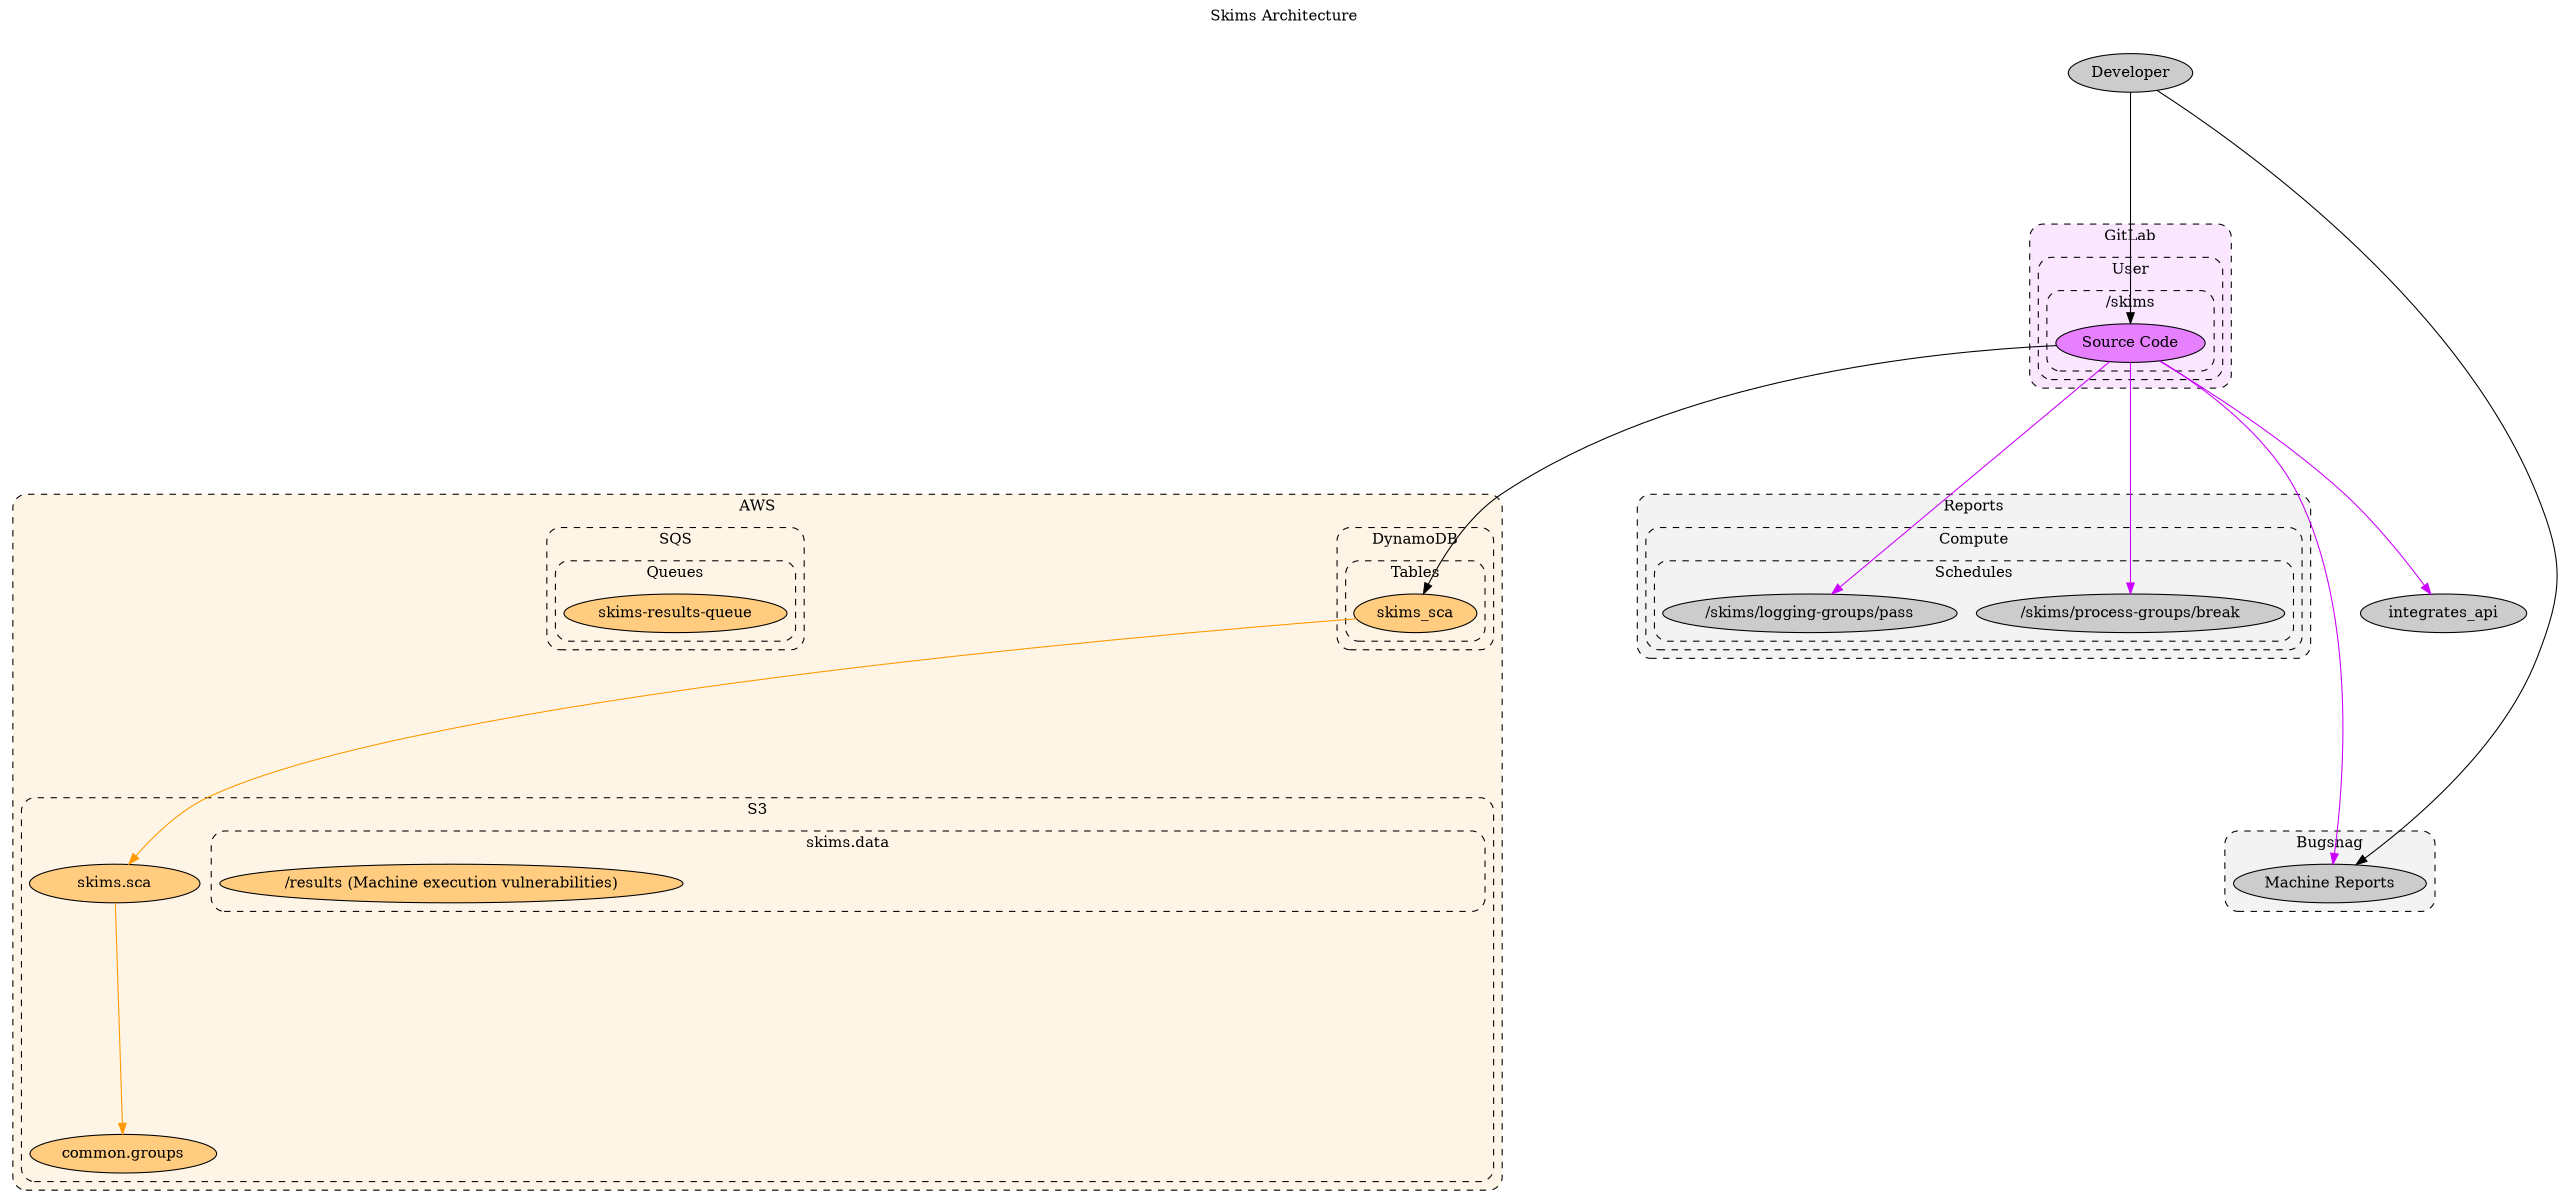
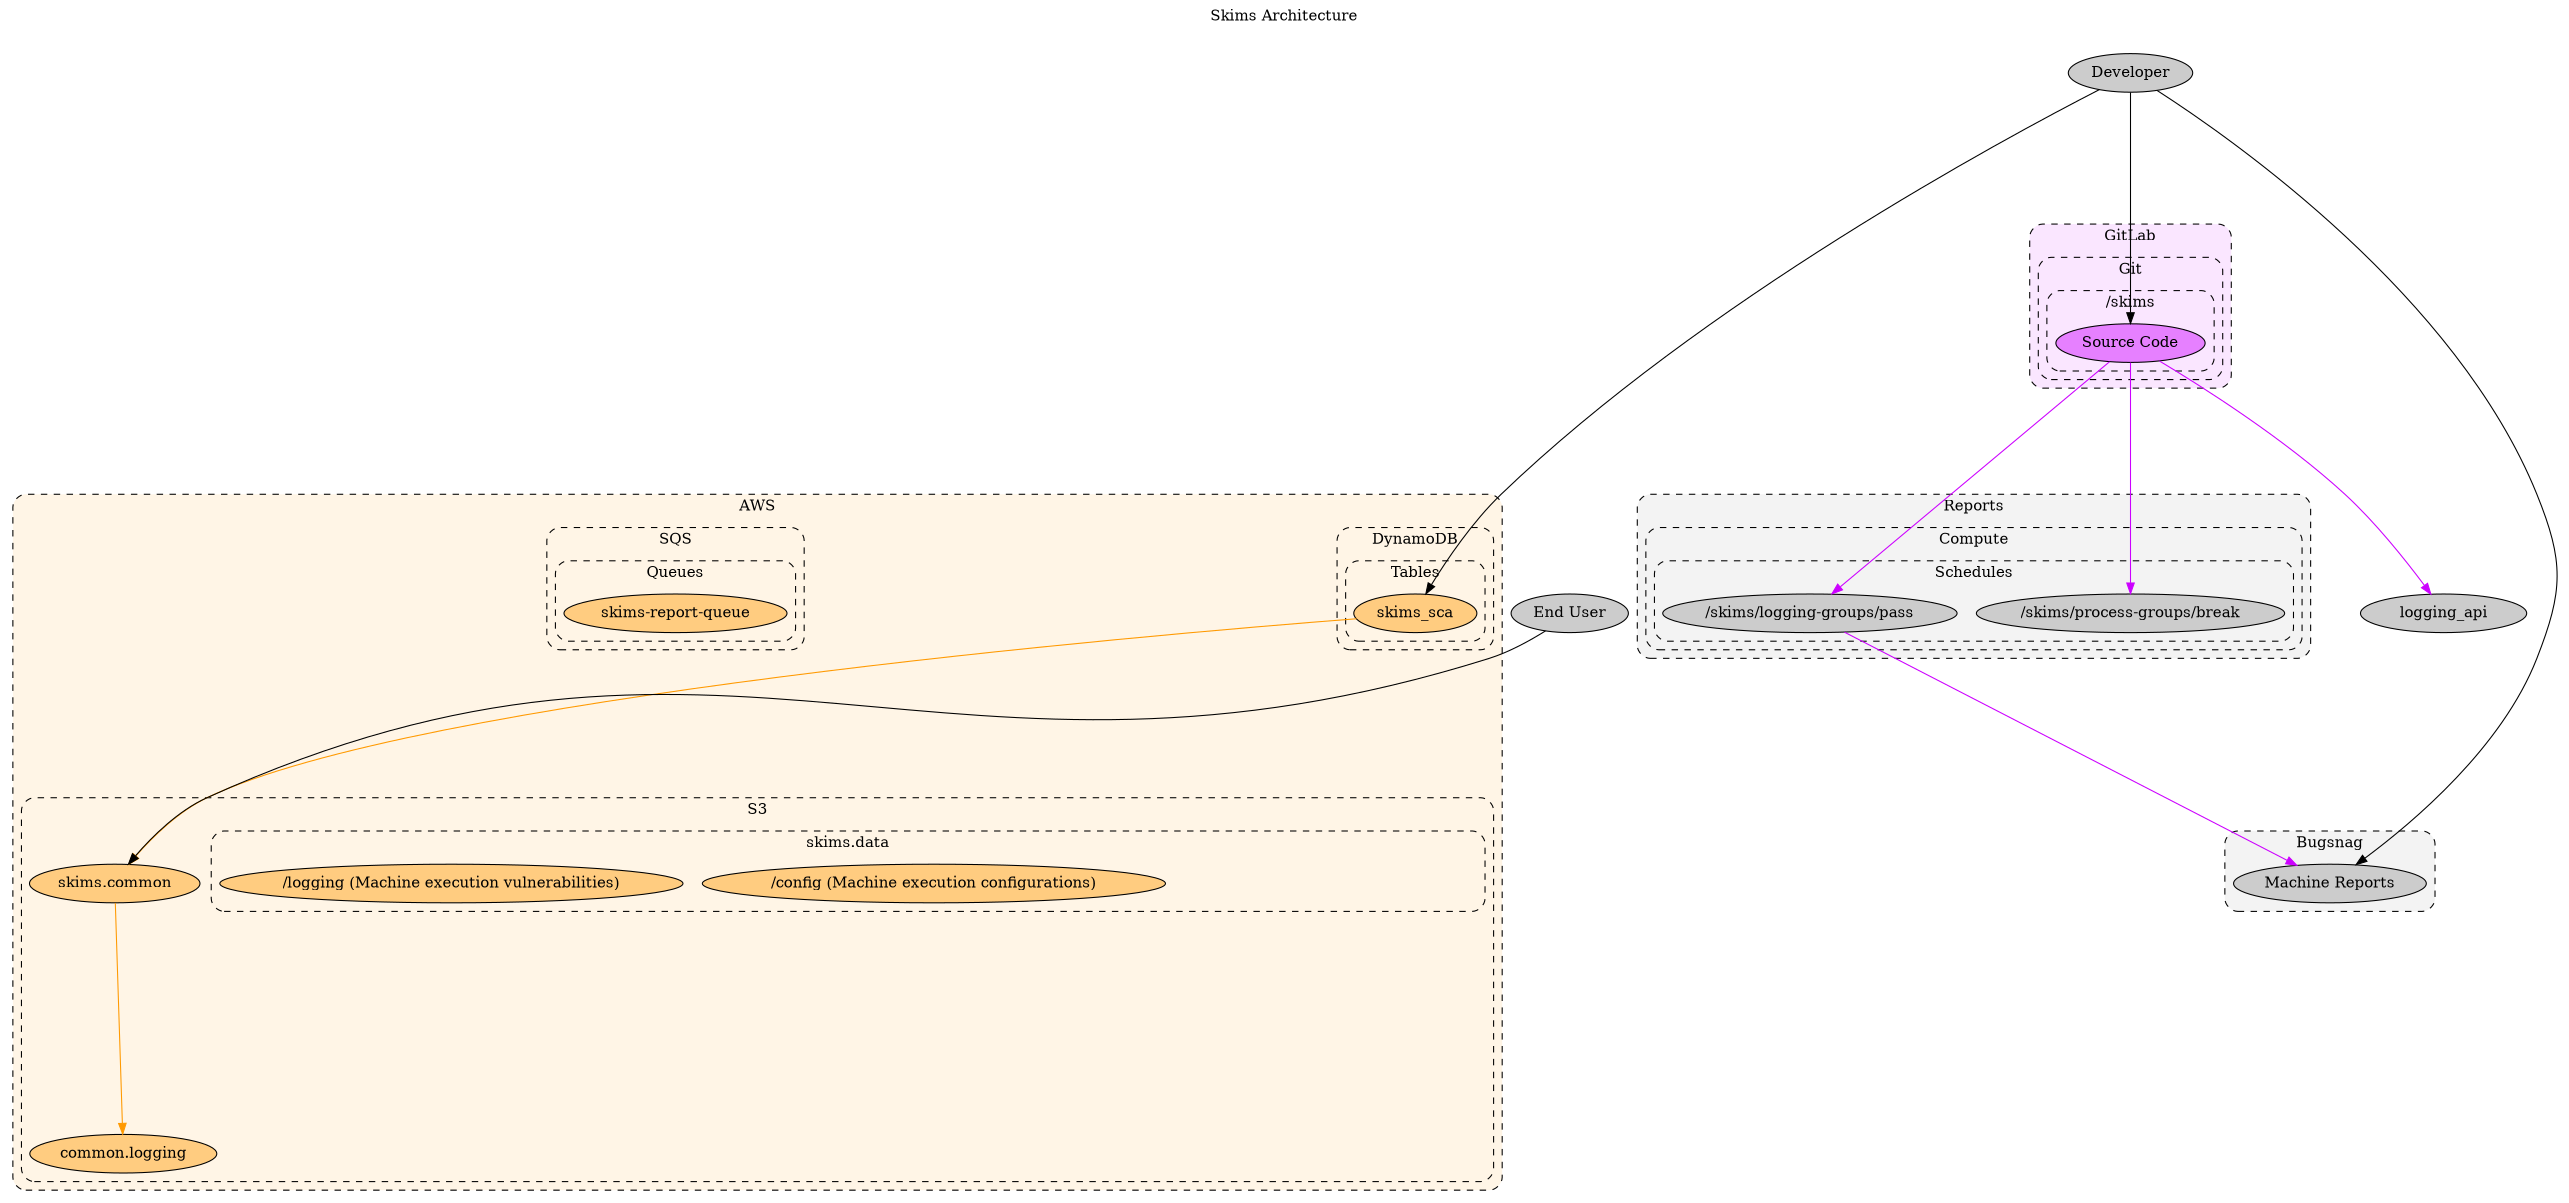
cluster "User": label "User" -> "Git"
edge "Source Code" -> "skims_sca": now "Developer" -> "skims_sca"
edge "Source Code" -> "Machine Reports": now "/skims/logging-groups/pass" -> "Machine Reports"
node "skims-results-queue": label "skims-results-queue" -> "skims-report-queue"
node "End User": added
node "integrates_api": label "integrates_api" -> "logging_api"
node "skims.sca": label "skims.sca" -> "skims.common"
node "/results (Machine execution vulnerabilities)": label "/results (Machine execution vulnerabilities)" -> "/logging (Machine execution vulnerabilities)"
node "/config (Machine execution configurations)": added
node "common.groups": label "common.groups" -> "common.logging"
